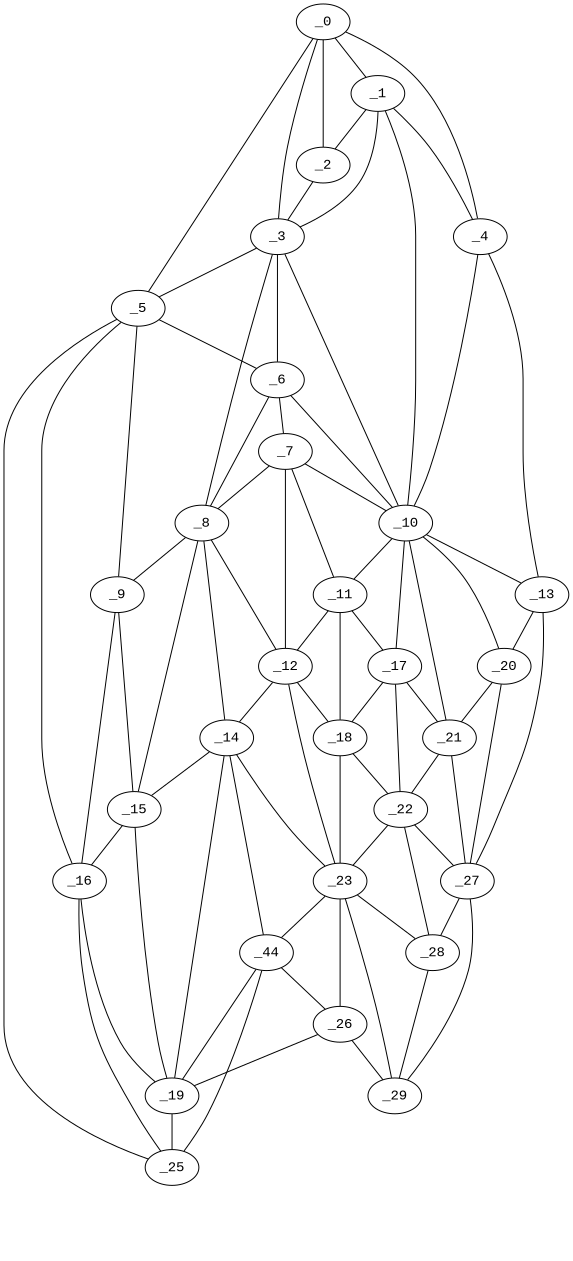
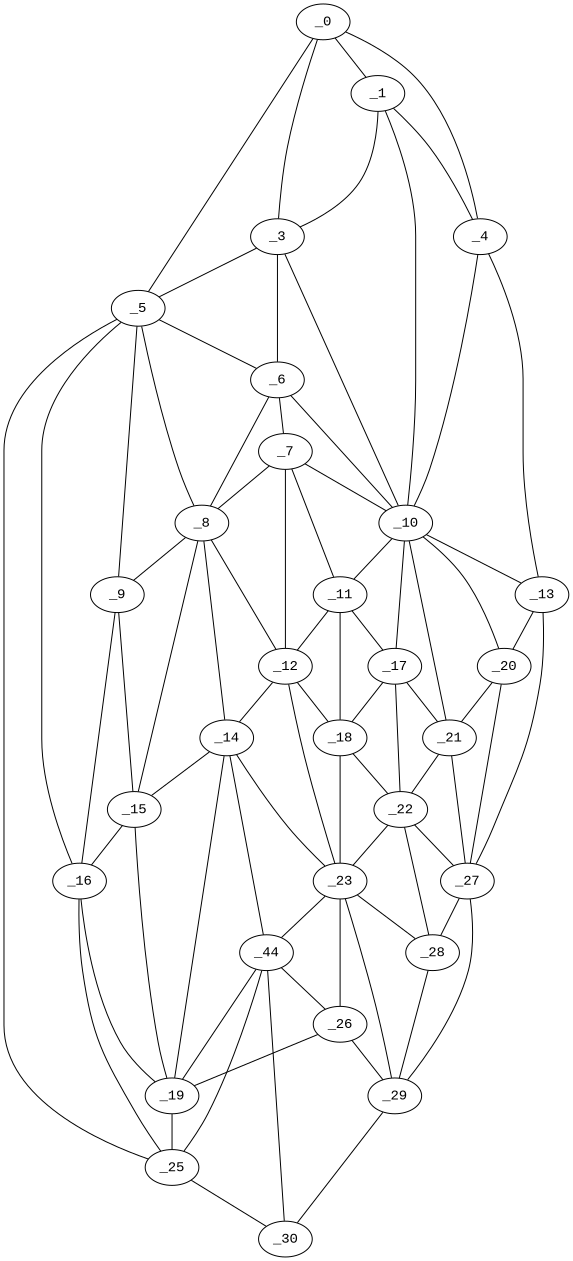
node "_2": removed
edge "_3" -- "_8": now "_5" -- "_8"
node "_30": added
